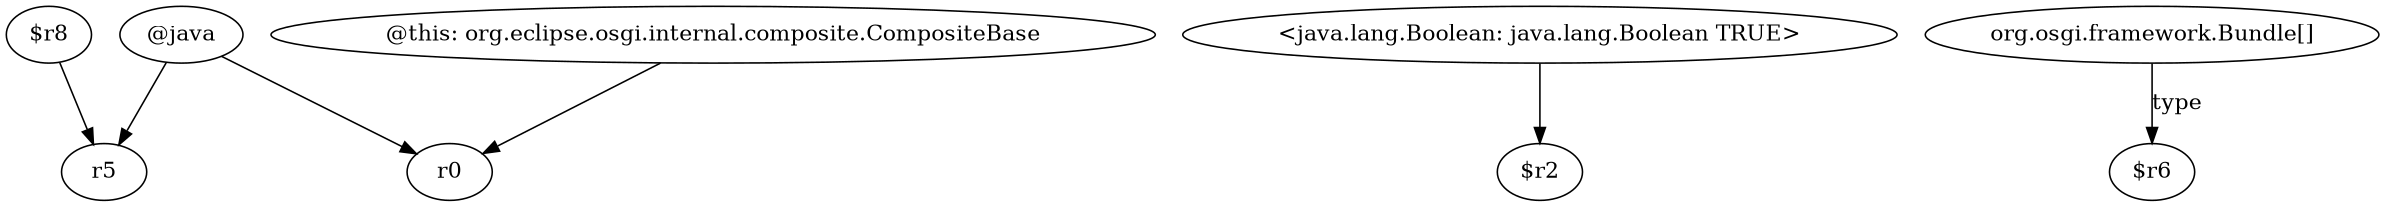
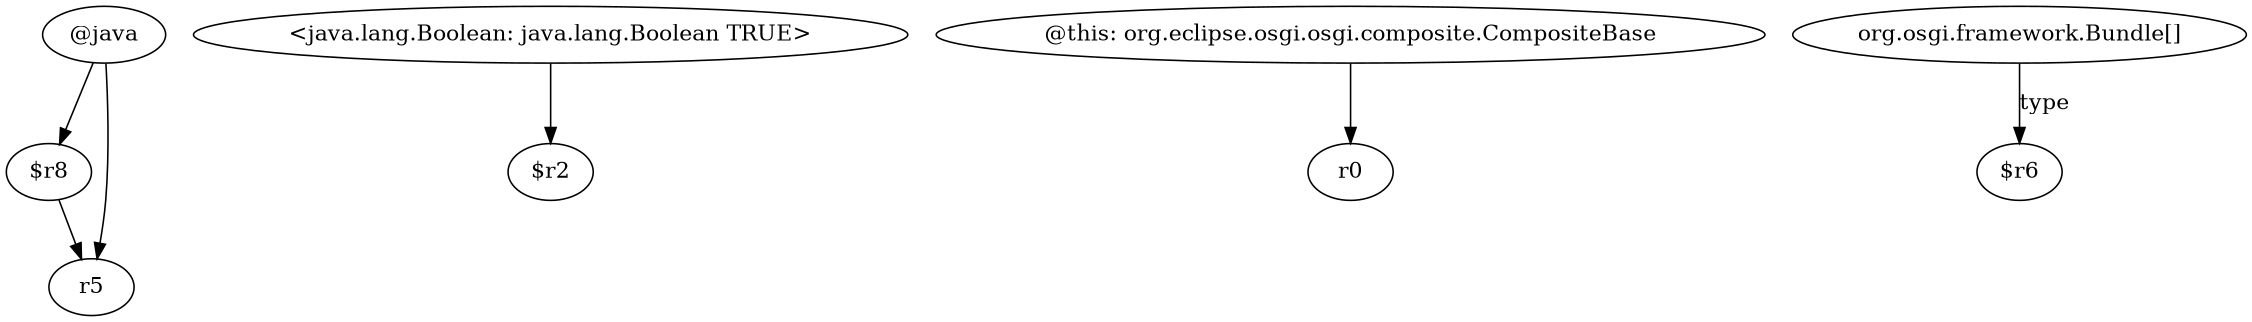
node "@this: org.eclipse.osgi.internal.composite.CompositeBase": label "@this: org.eclipse.osgi.internal.composite.CompositeBase" -> "@this: org.eclipse.osgi.osgi.composite.CompositeBase"
edge "@java" -> "r0": now "@java" -> "$r8"
